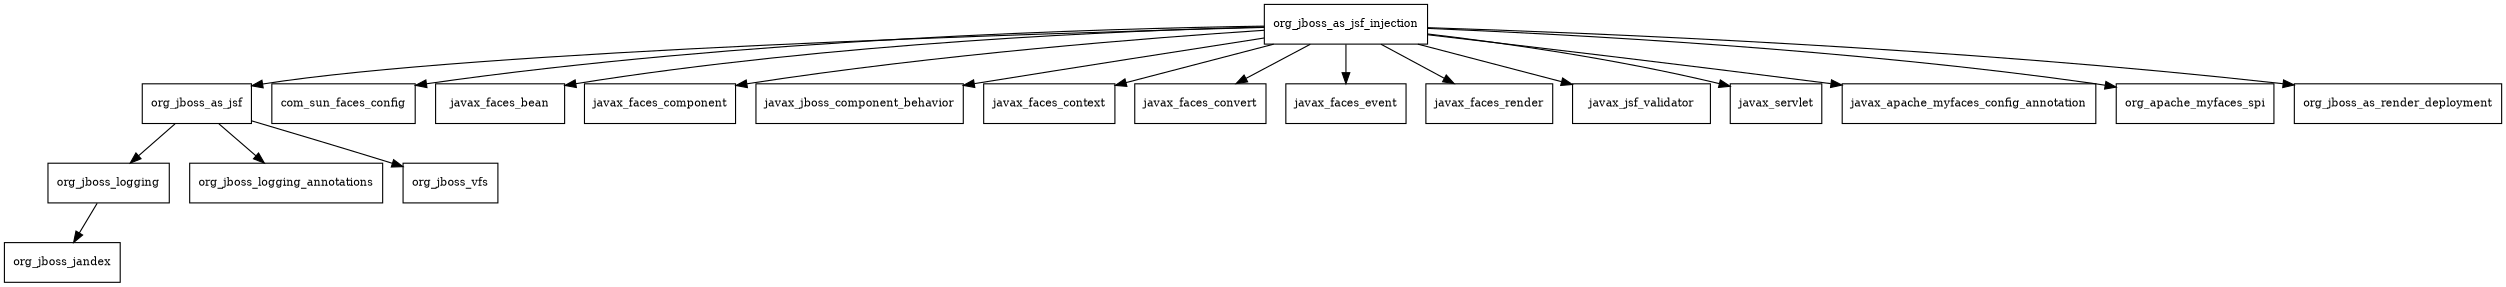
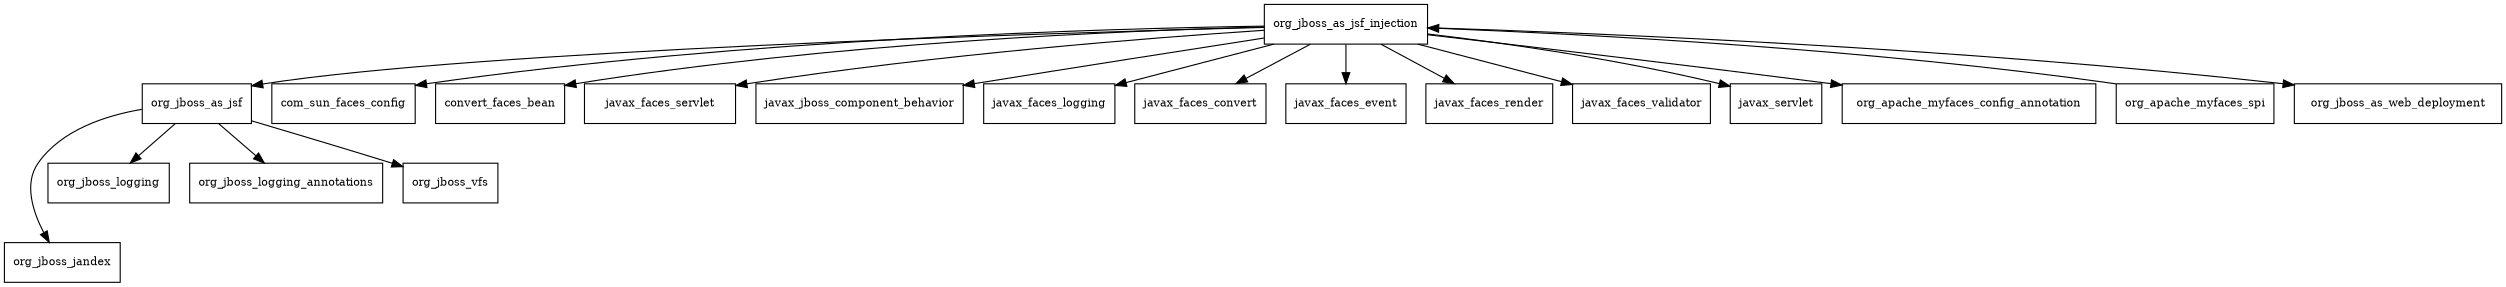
edge "org_jboss_as_jsf_injection" -> "org_apache_myfaces_spi": reversed
node "javax_faces_bean": label "javax_faces_bean" -> "convert_faces_bean"
node "javax_faces_component": label "javax_faces_component" -> "javax_faces_servlet"
node "javax_faces_context": label "javax_faces_context" -> "javax_faces_logging"
node "javax_jsf_validator": label "javax_jsf_validator" -> "javax_faces_validator"
node "javax_apache_myfaces_config_annotation": label "javax_apache_myfaces_config_annotation" -> "org_apache_myfaces_config_annotation"
node "org_jboss_as_render_deployment": label "org_jboss_as_render_deployment" -> "org_jboss_as_web_deployment"
edge "org_jboss_logging" -> "org_jboss_jandex": now "org_jboss_as_jsf" -> "org_jboss_jandex"
